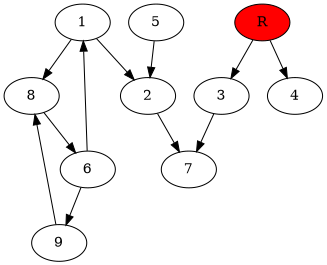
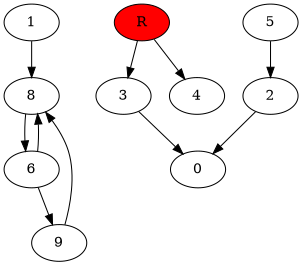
edge "1" -> "2": removed
edge "6" -> "1": now "6" -> "8"
node "7": label "7" -> "0"
